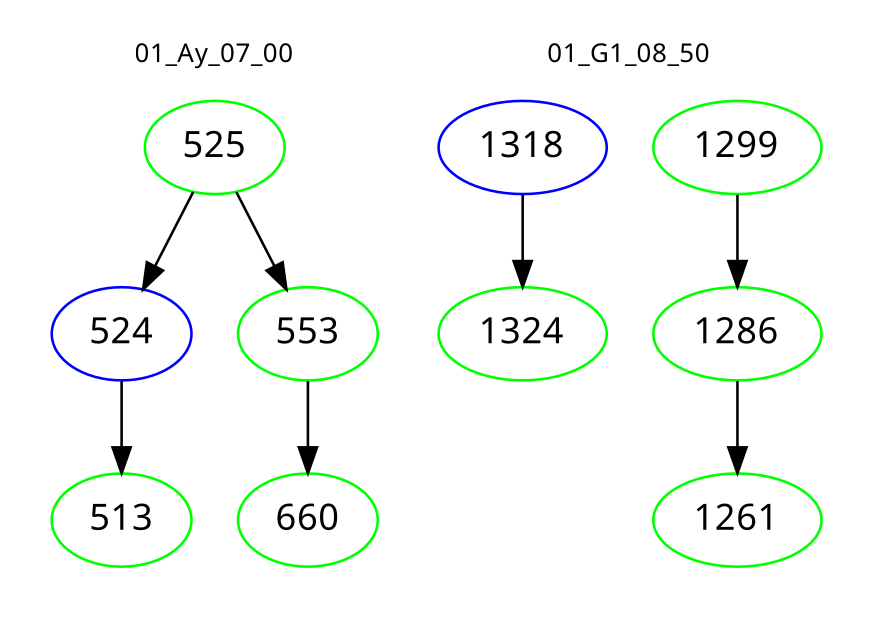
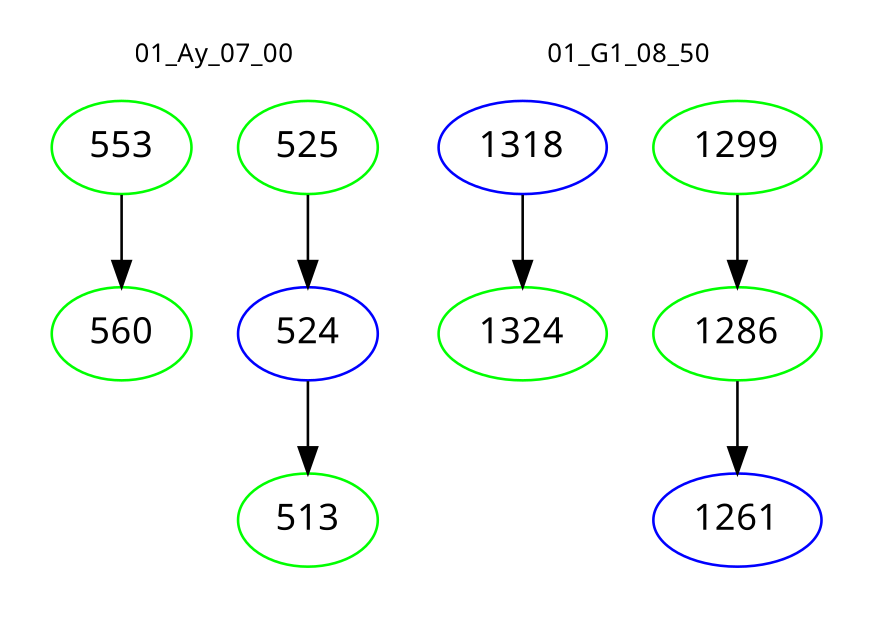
edge "525" -> "553": removed
node "660": label "660" -> "560"
node "1261": color green -> blue
